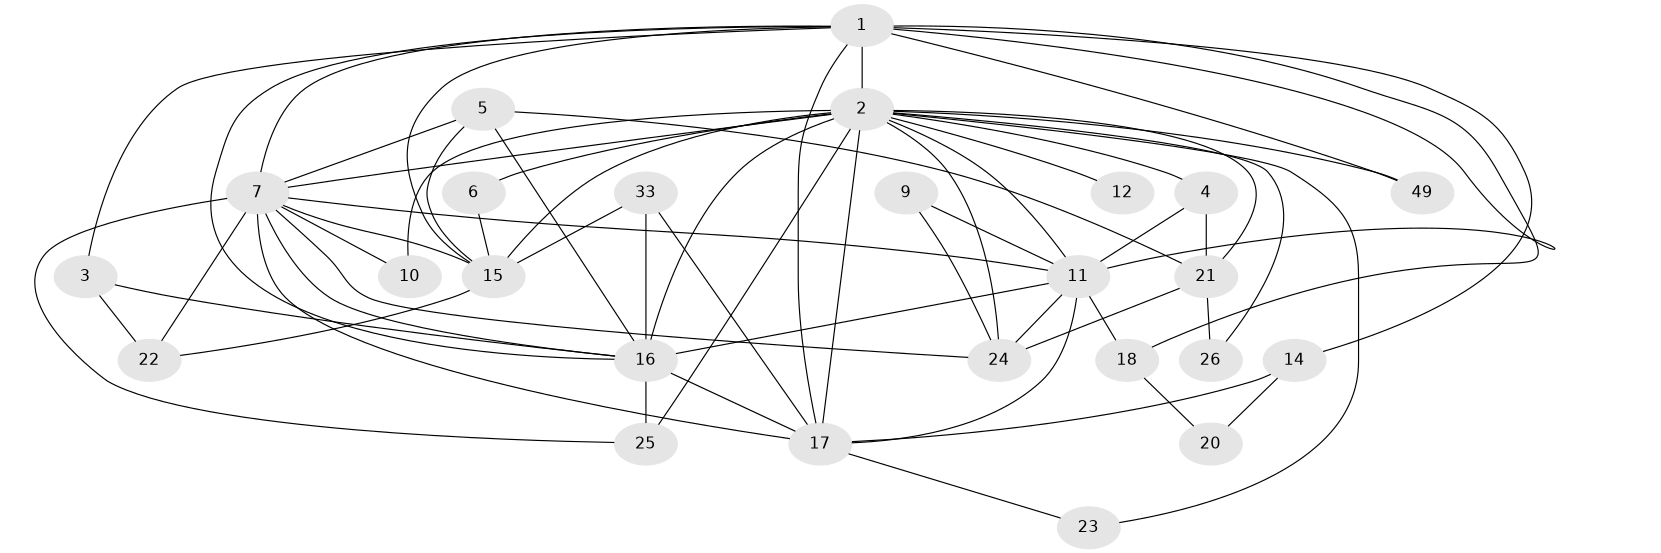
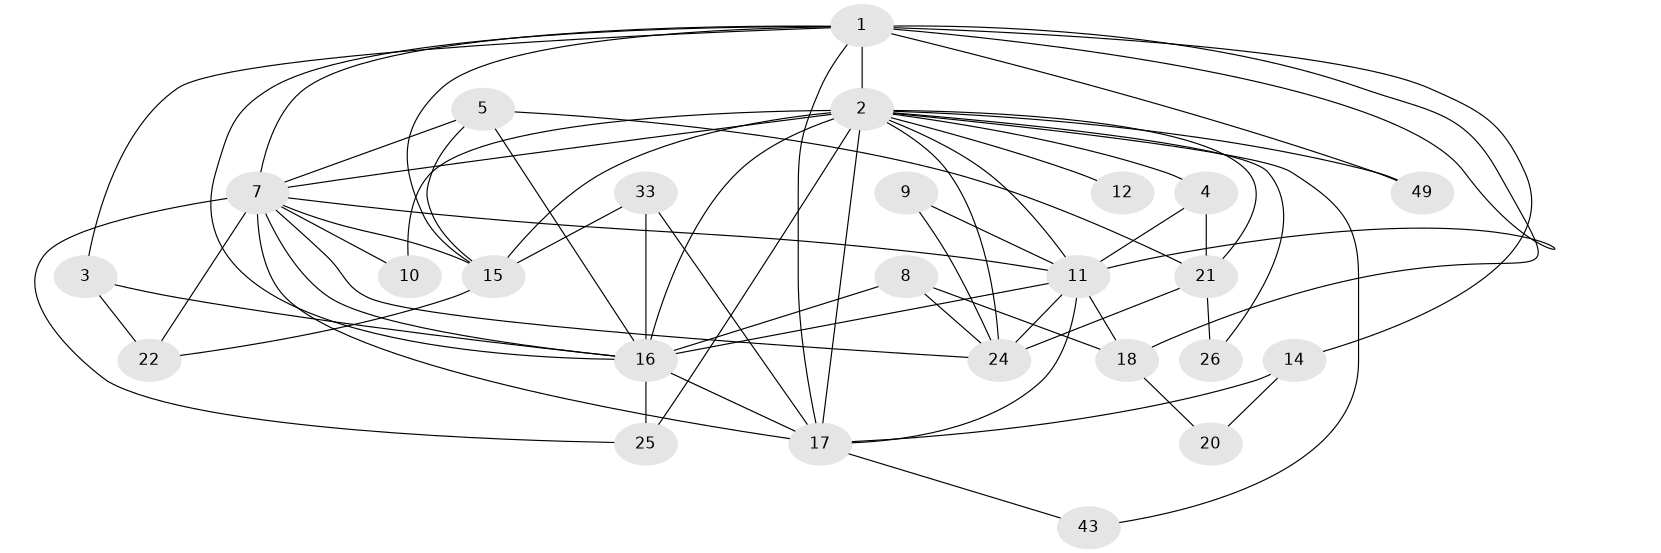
node "6": removed
node "8": added
node "23": label "23" -> "43"
